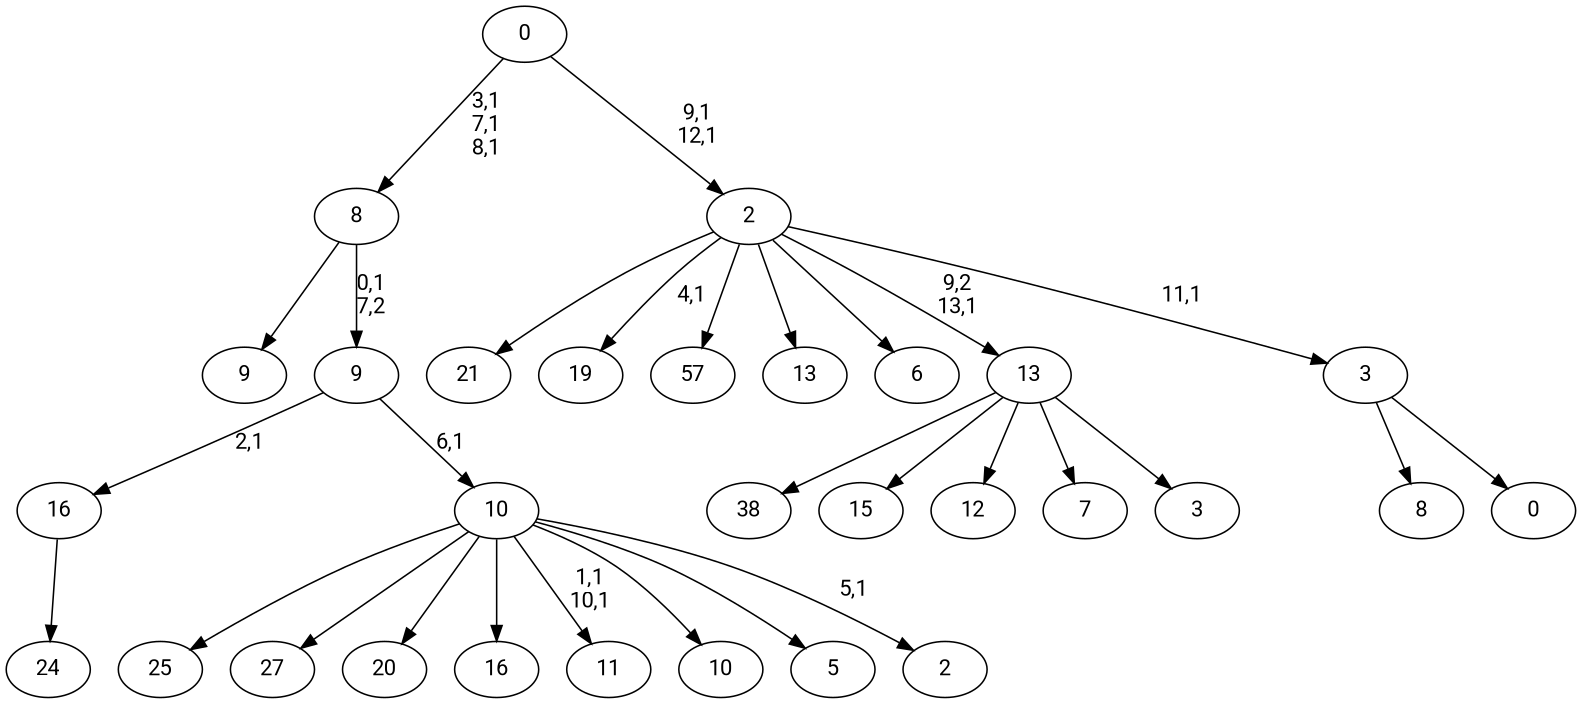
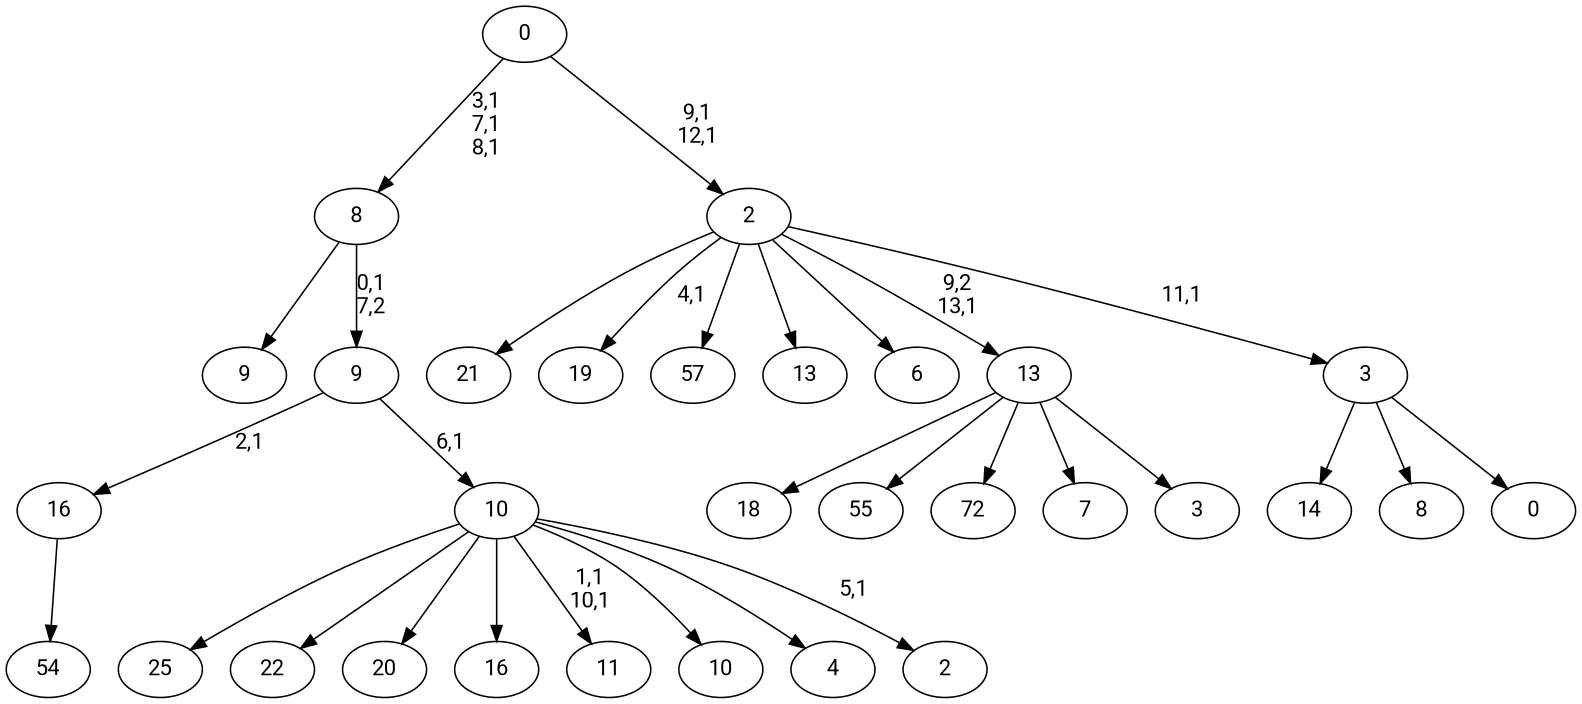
node "38": label "38" -> "18"
node "15": label "15" -> "55"
node "12": label "12" -> "72"
node "14": added
node "24": label "24" -> "54"
node "27": label "27" -> "22"
node "5": label "5" -> "4"
